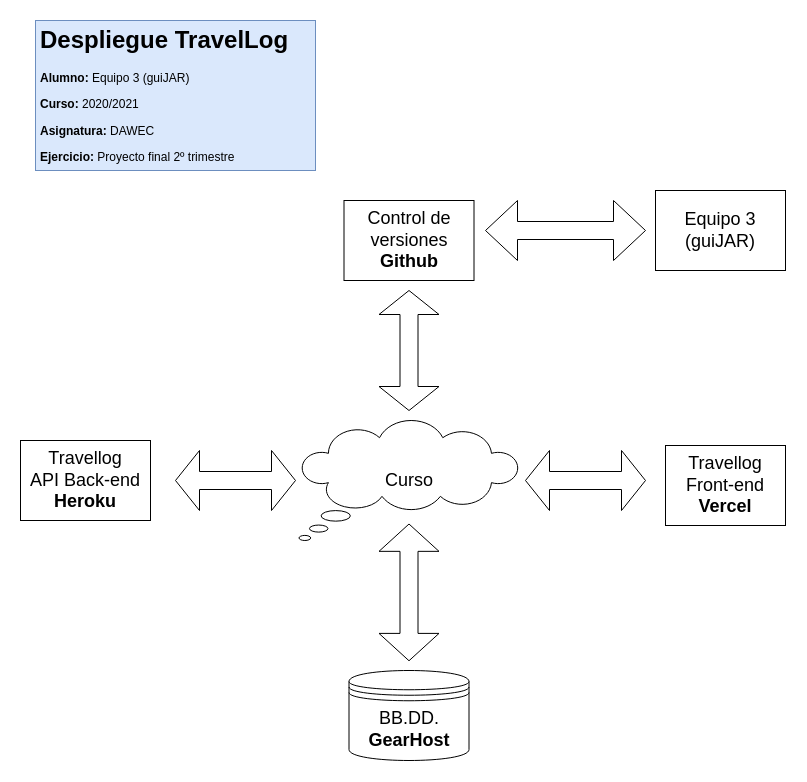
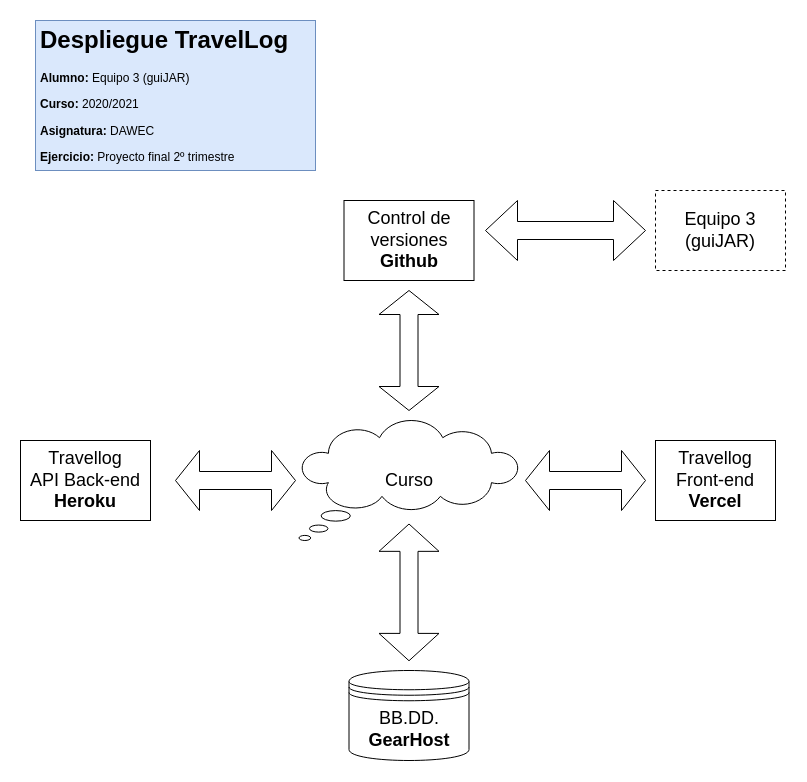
node "Equipo 3 (guiJAR)": style solid -> dashed
node "Travellog Front-end Vercel": moved (726, 486) -> (716, 481)
